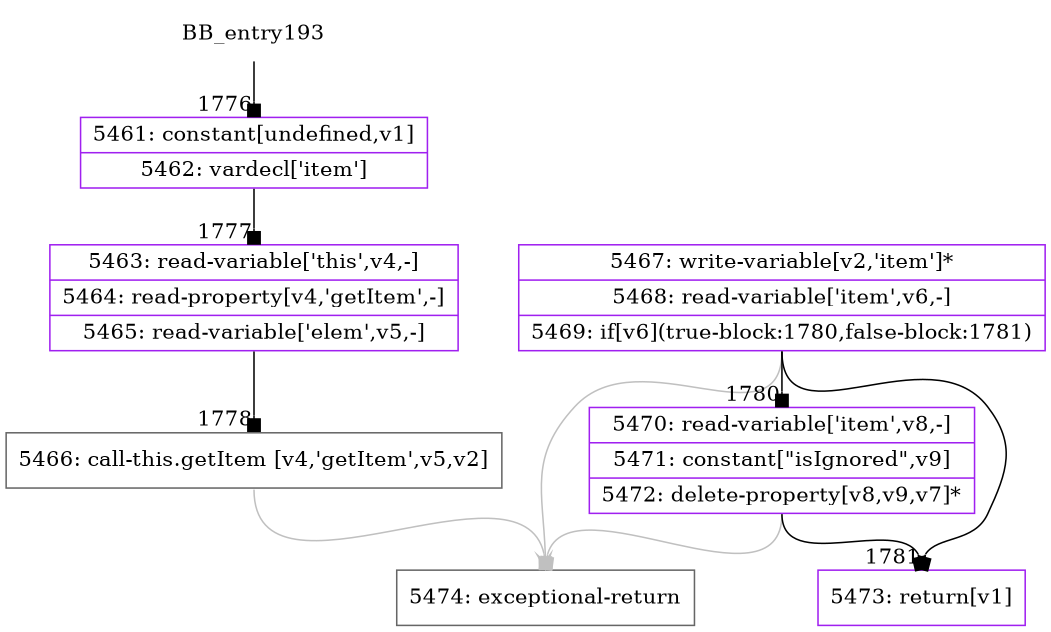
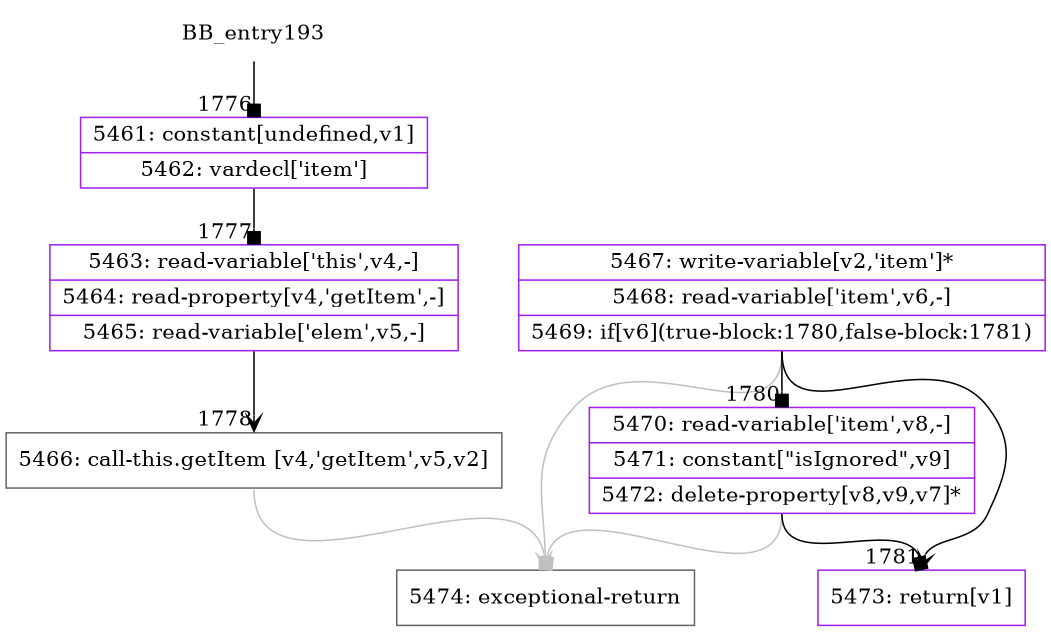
edge "5463: read-variable['this',v4,-]" -> "5466: call-this.getItem [v4,'getItem',v5,v2]": arrowhead box -> vee
edge "5467: write-variable[v2,'item']*" -> "5473: return[v1]": arrowhead box -> vee
